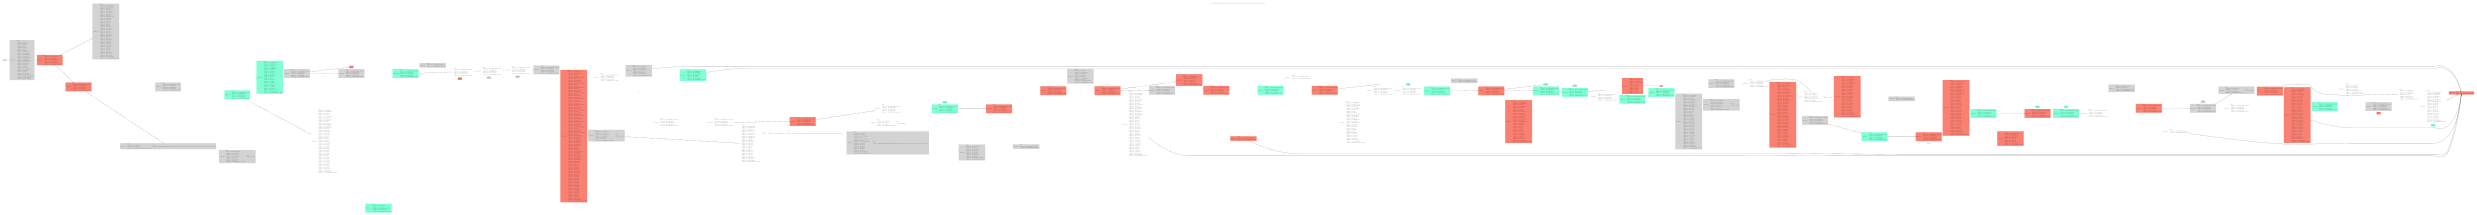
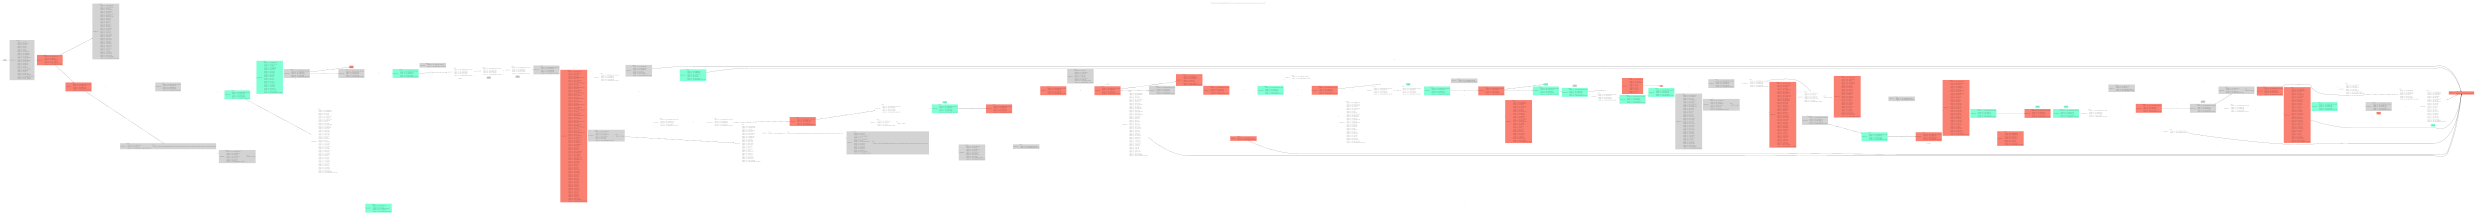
node "0x4026f8": fillcolor salmon -> white
